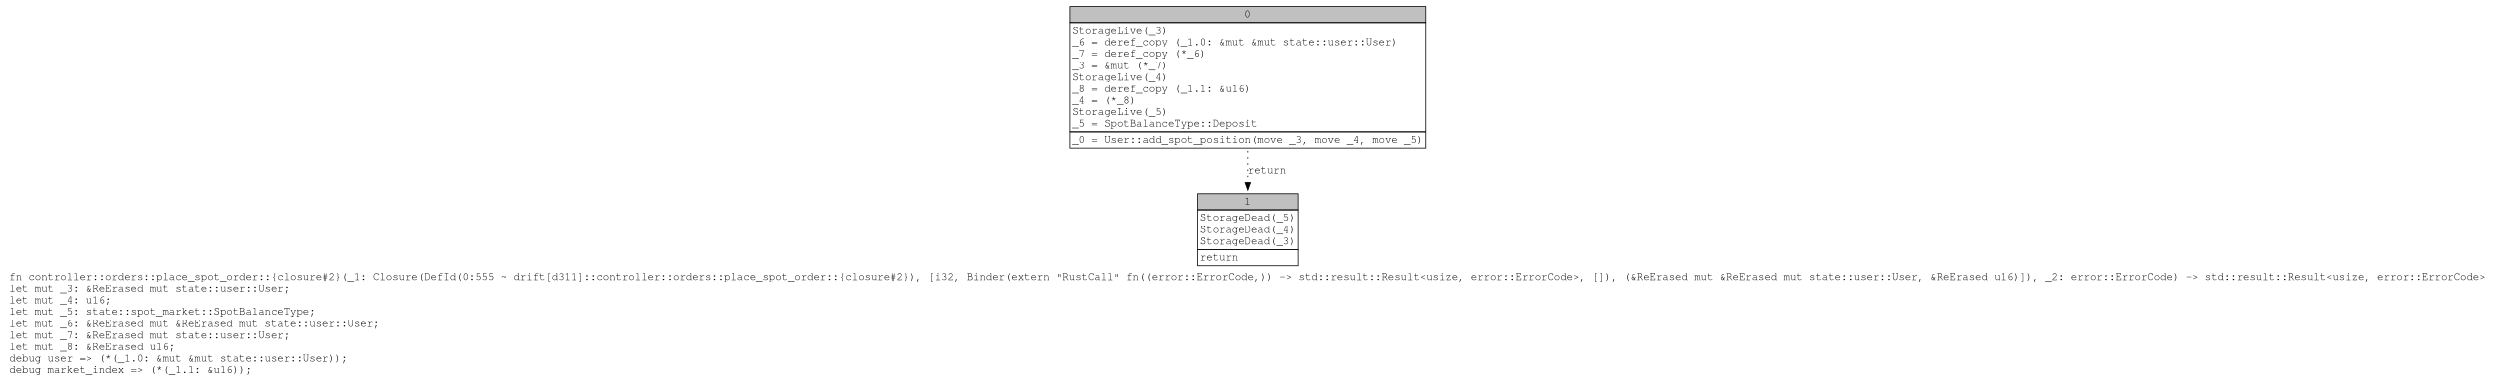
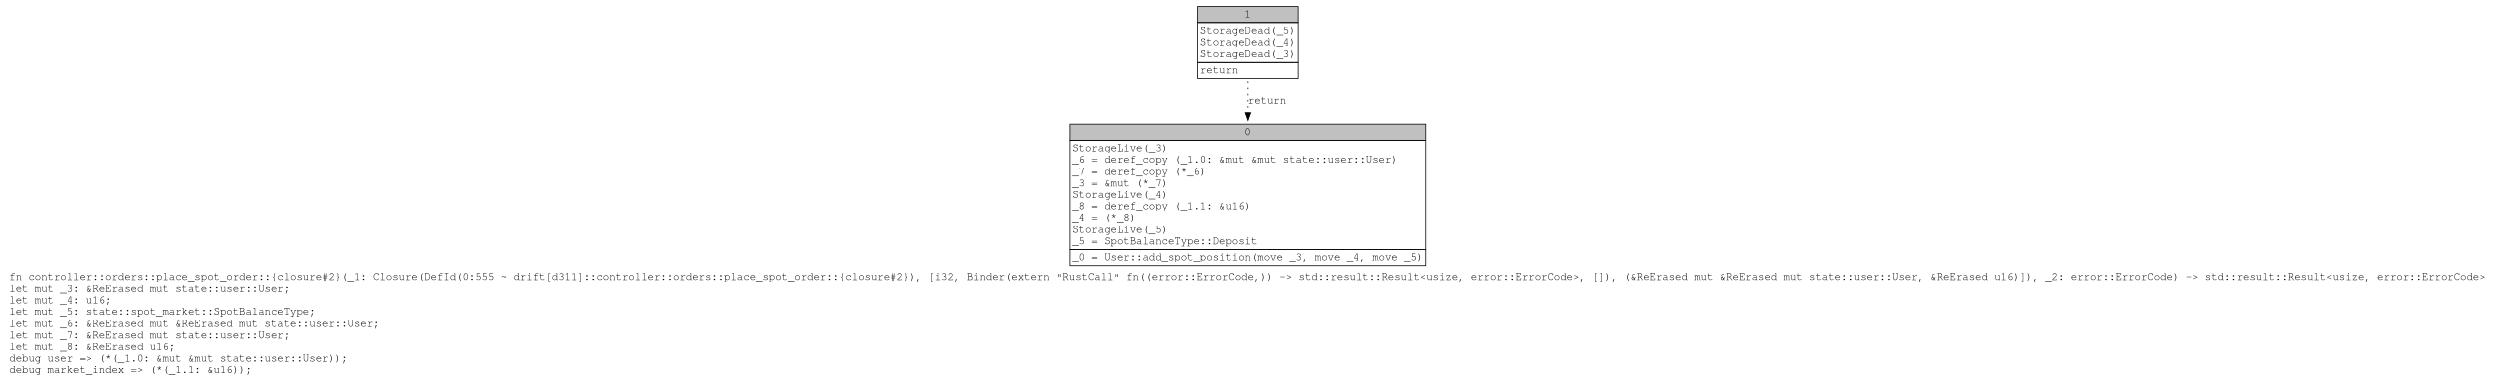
edge "0" -> "1": reversed
